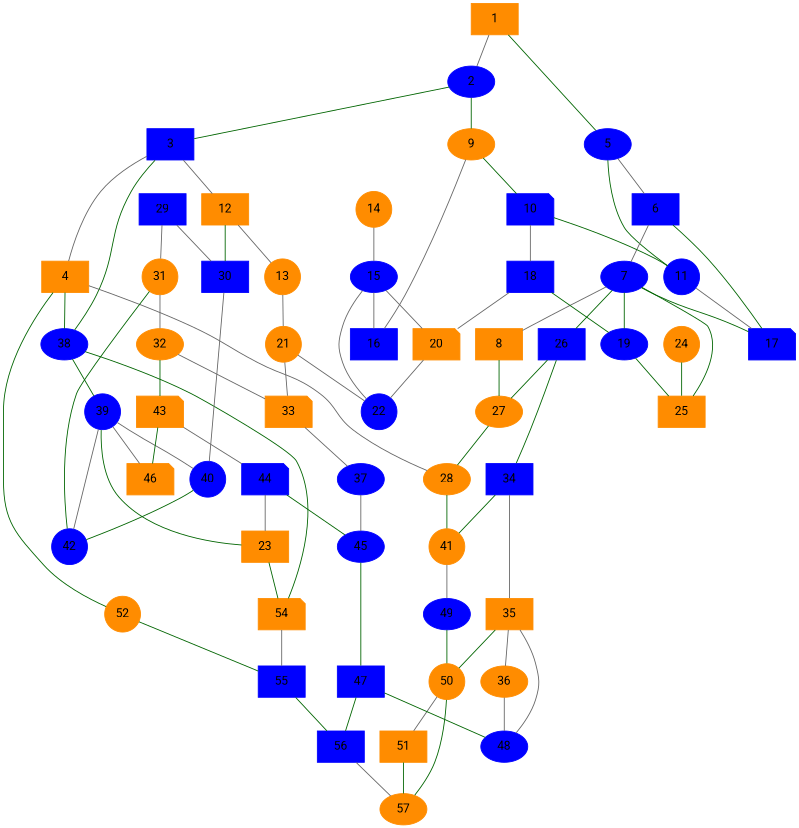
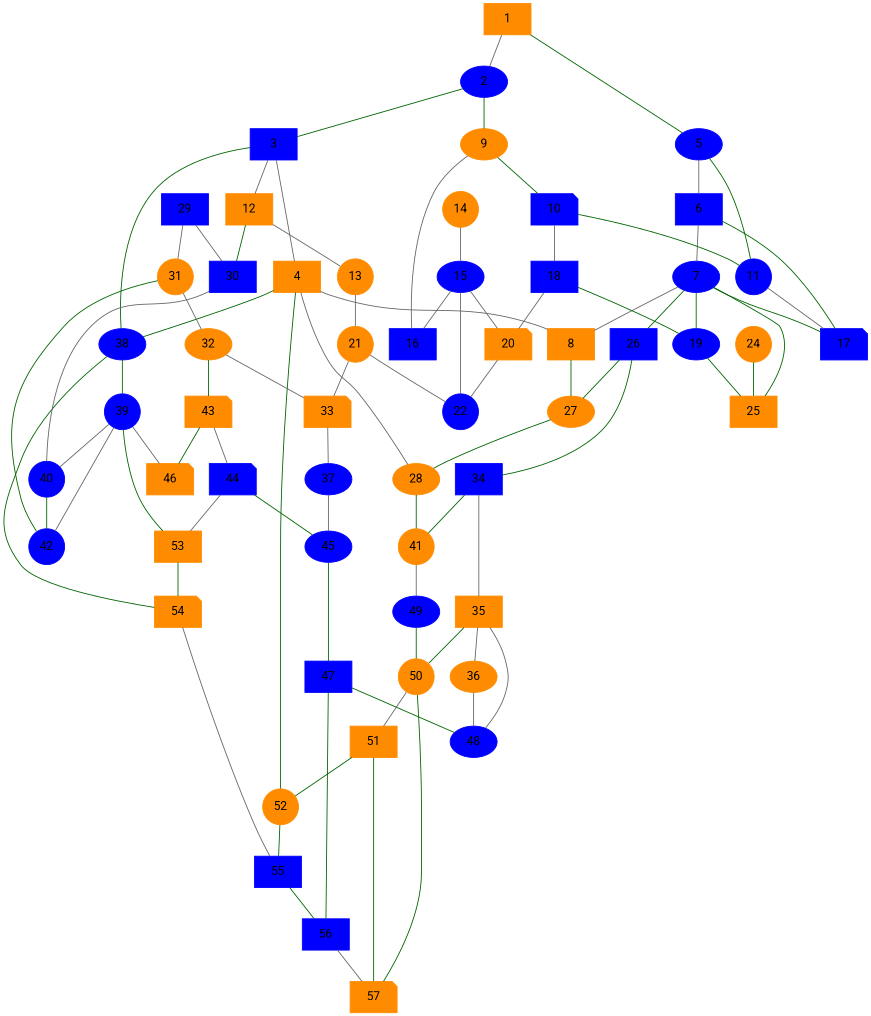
edge "4" -- "8": added
node "23": label "23" -> "53"
edge "51" -- "52": added
node "57": shape ellipse -> note
